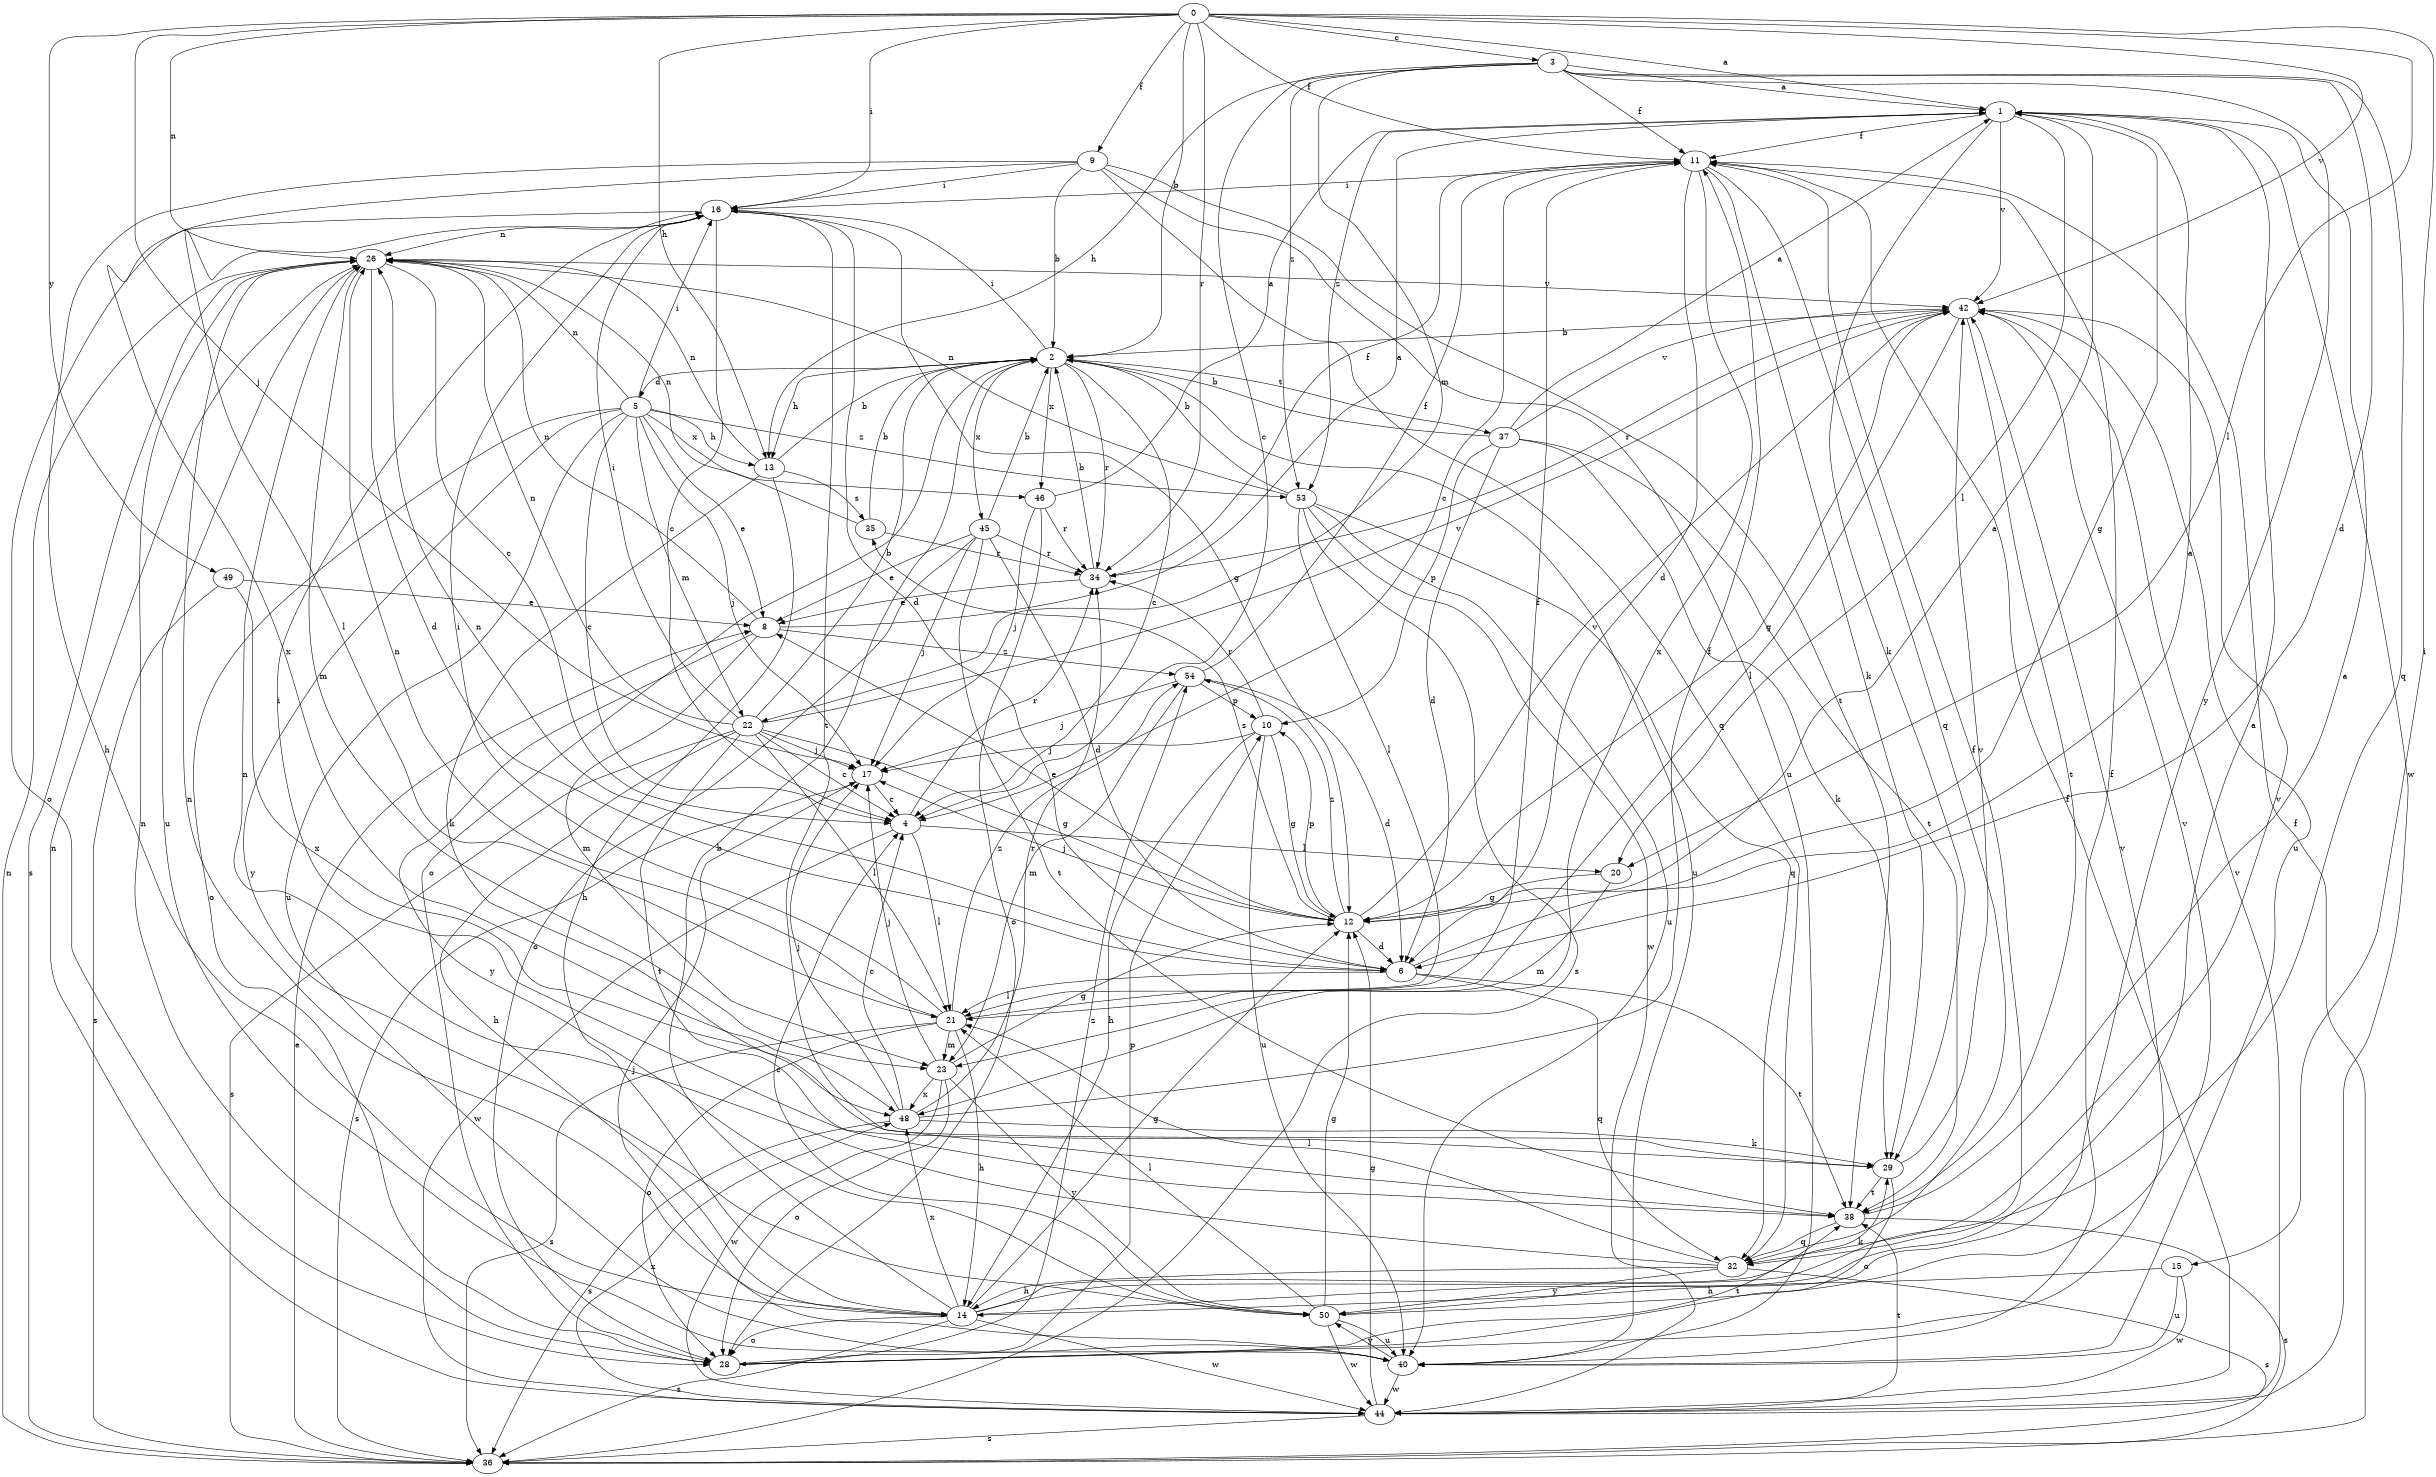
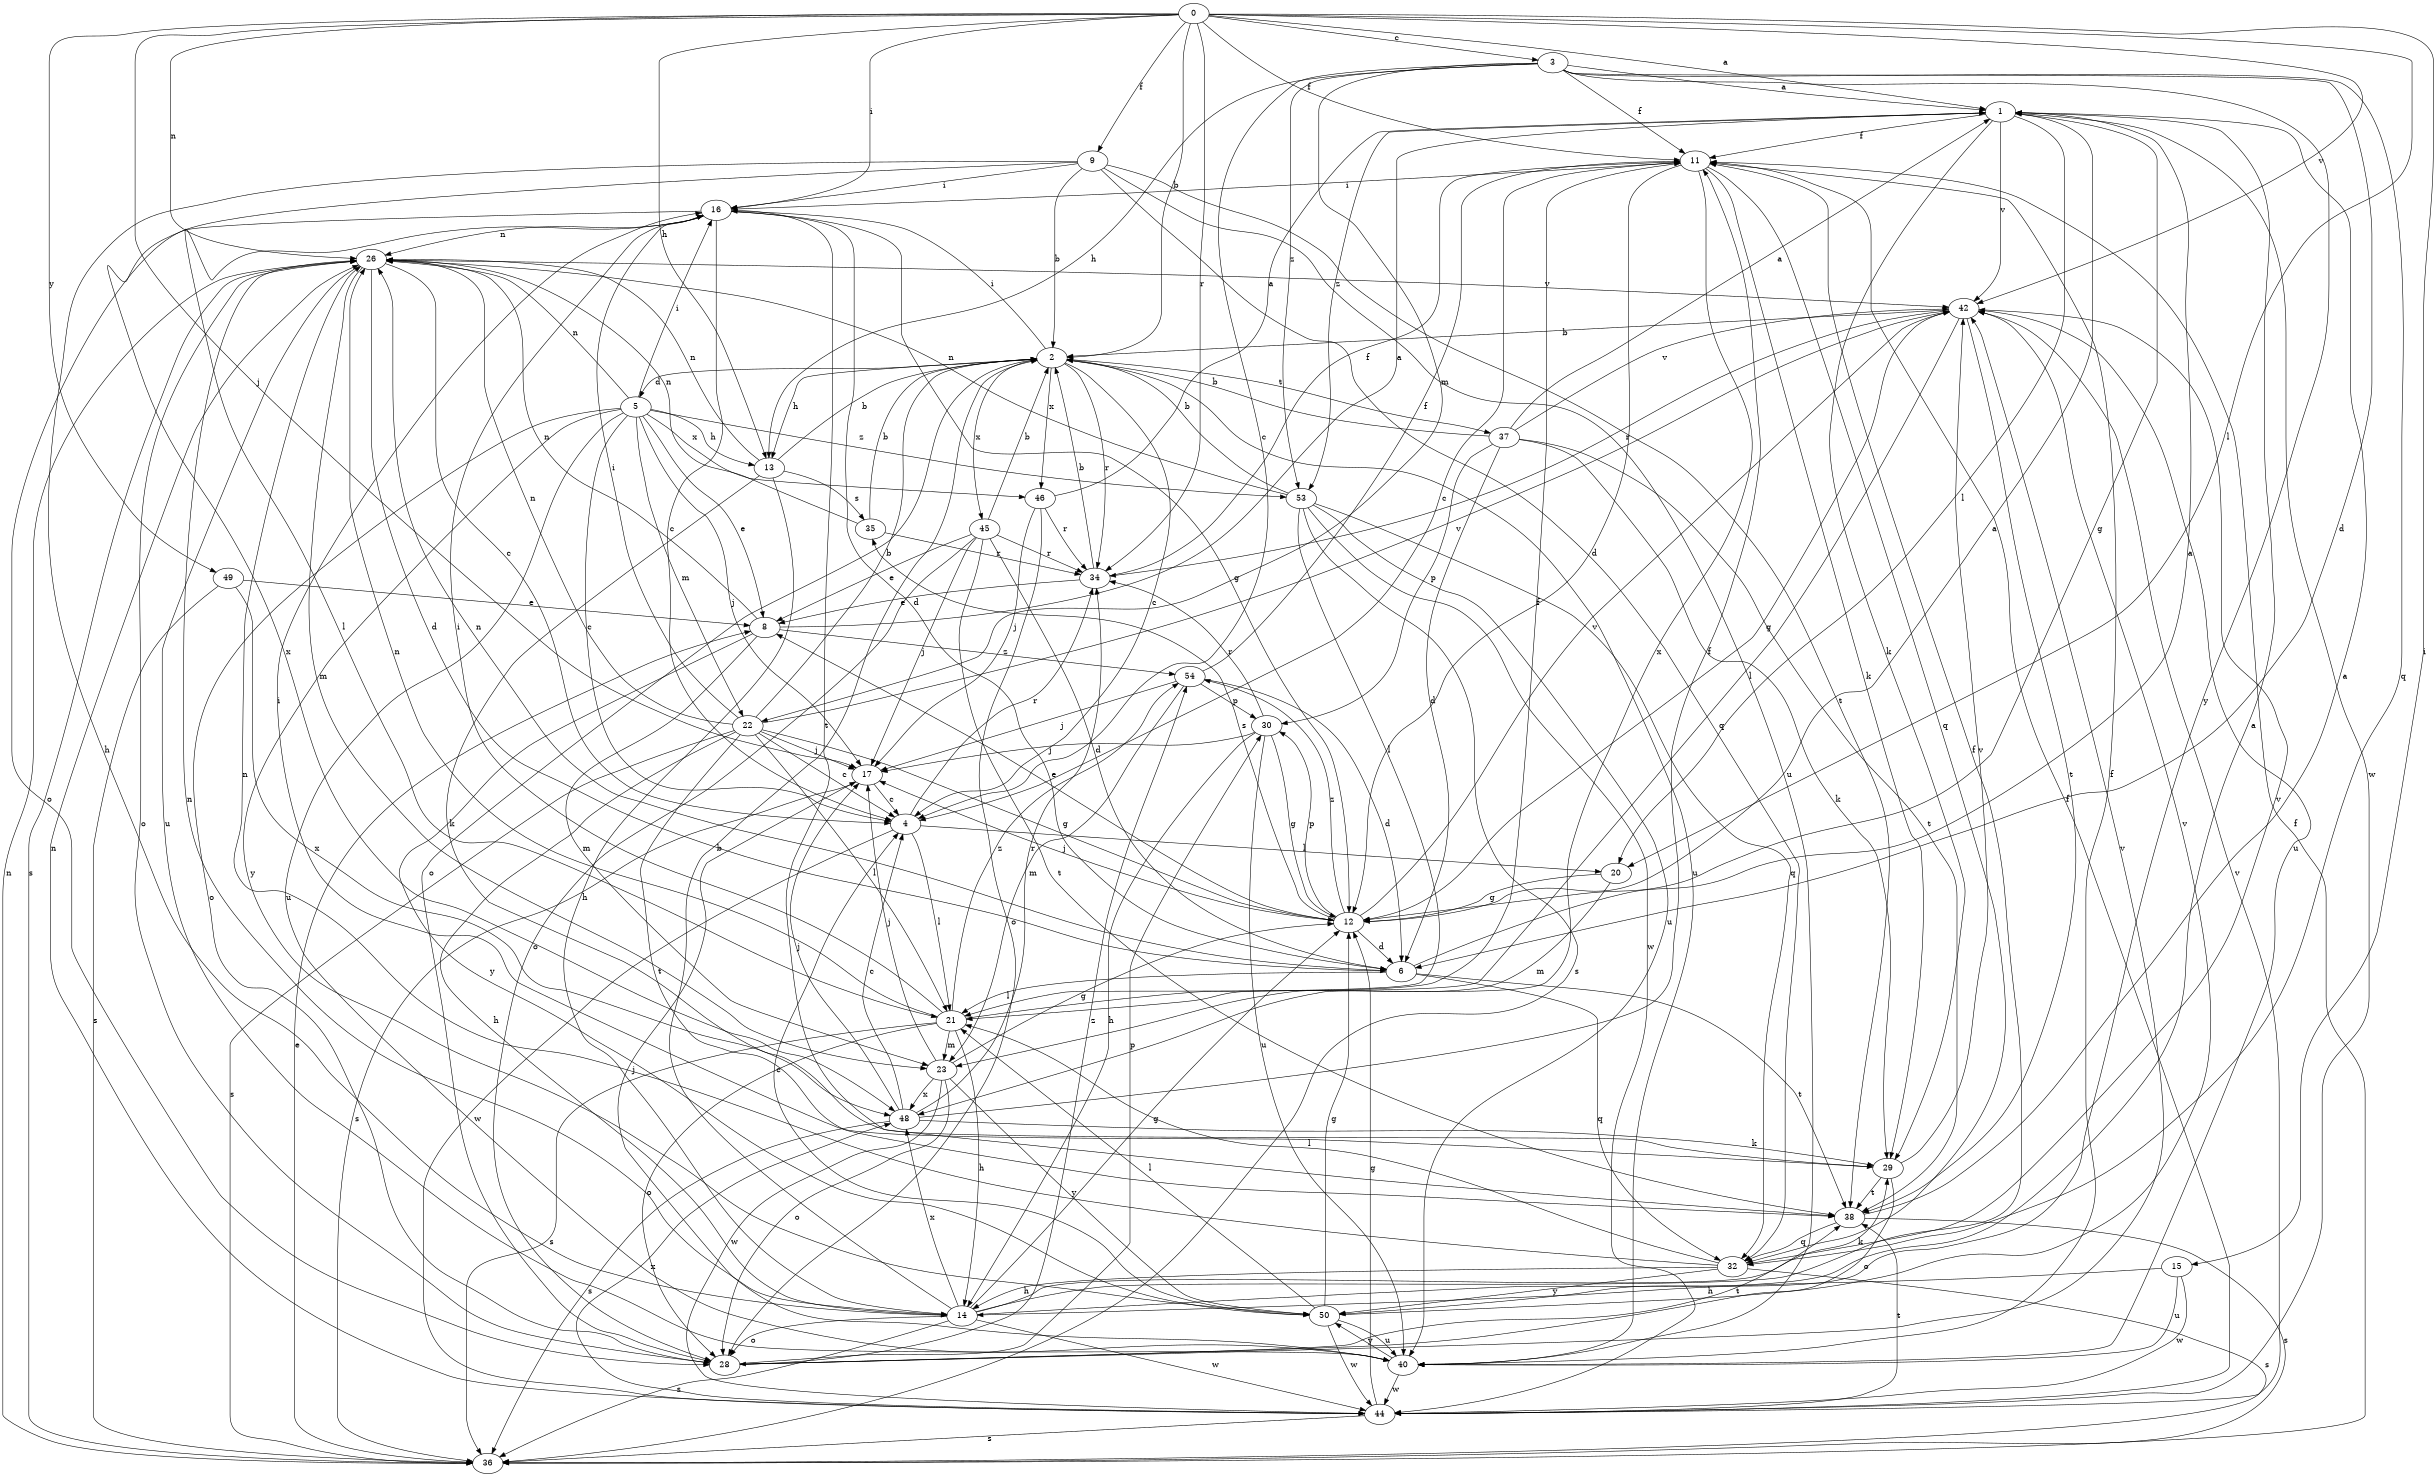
edge "11" -> "6": now "11" -> "12"
node "10": label "10" -> "30"
edge "28" -> "26": label "n" -> "o"
edge "44" -> "1": reversed
